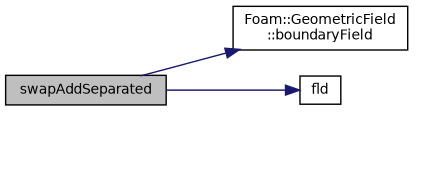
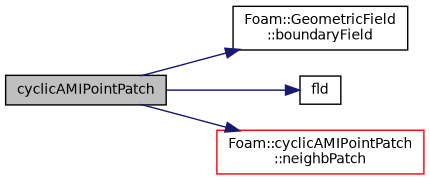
node "swapAddSeparated": label "swapAddSeparated" -> "cyclicAMIPointPatch"
node "Foam::cyclicAMIPointPatch ::neighbPatch": added
